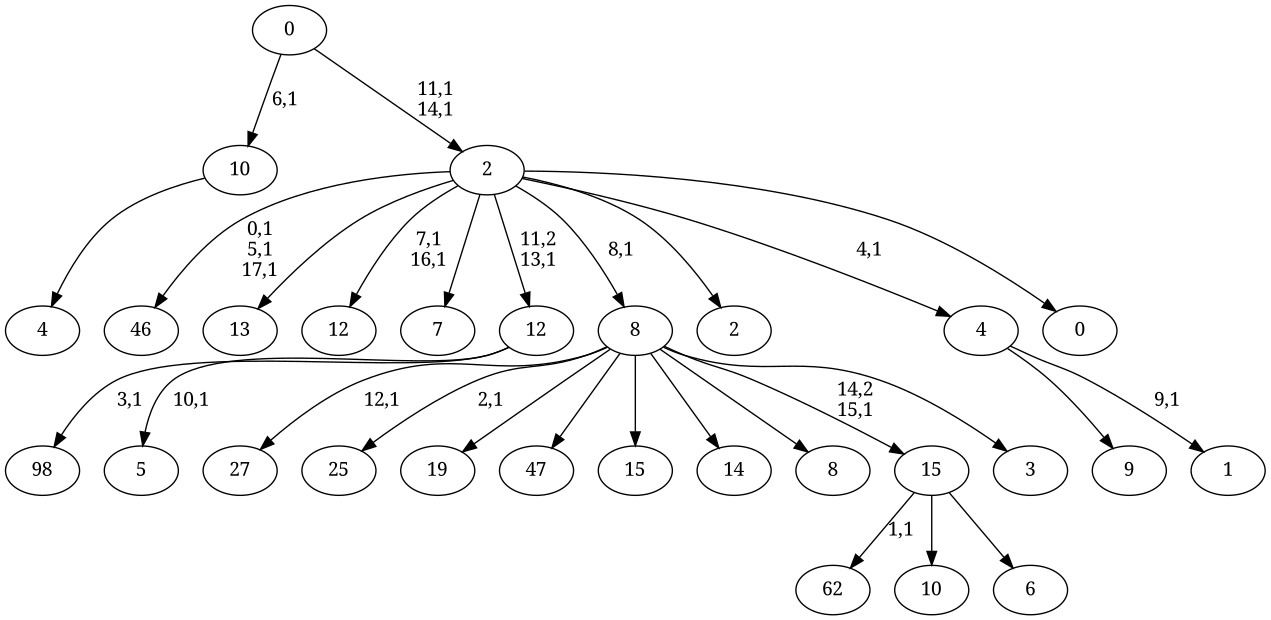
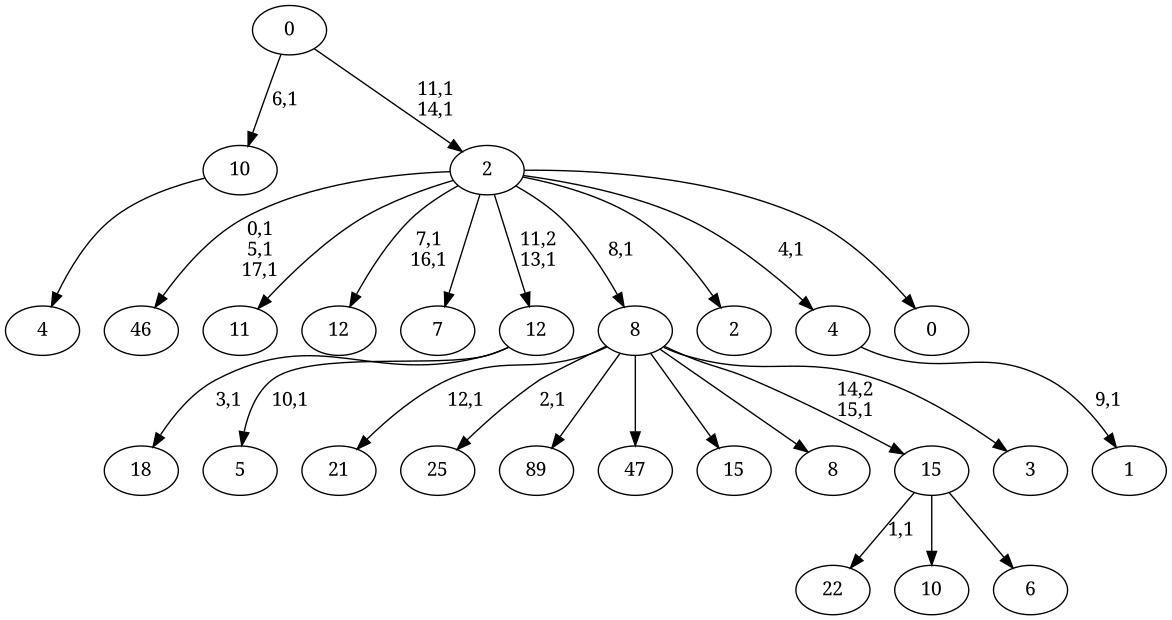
node "13": label "13" -> "11"
node "98": label "98" -> "18"
node "27": label "27" -> "21"
node "19": label "19" -> "89"
node "14": removed
node "9": removed
node "62": label "62" -> "22"
